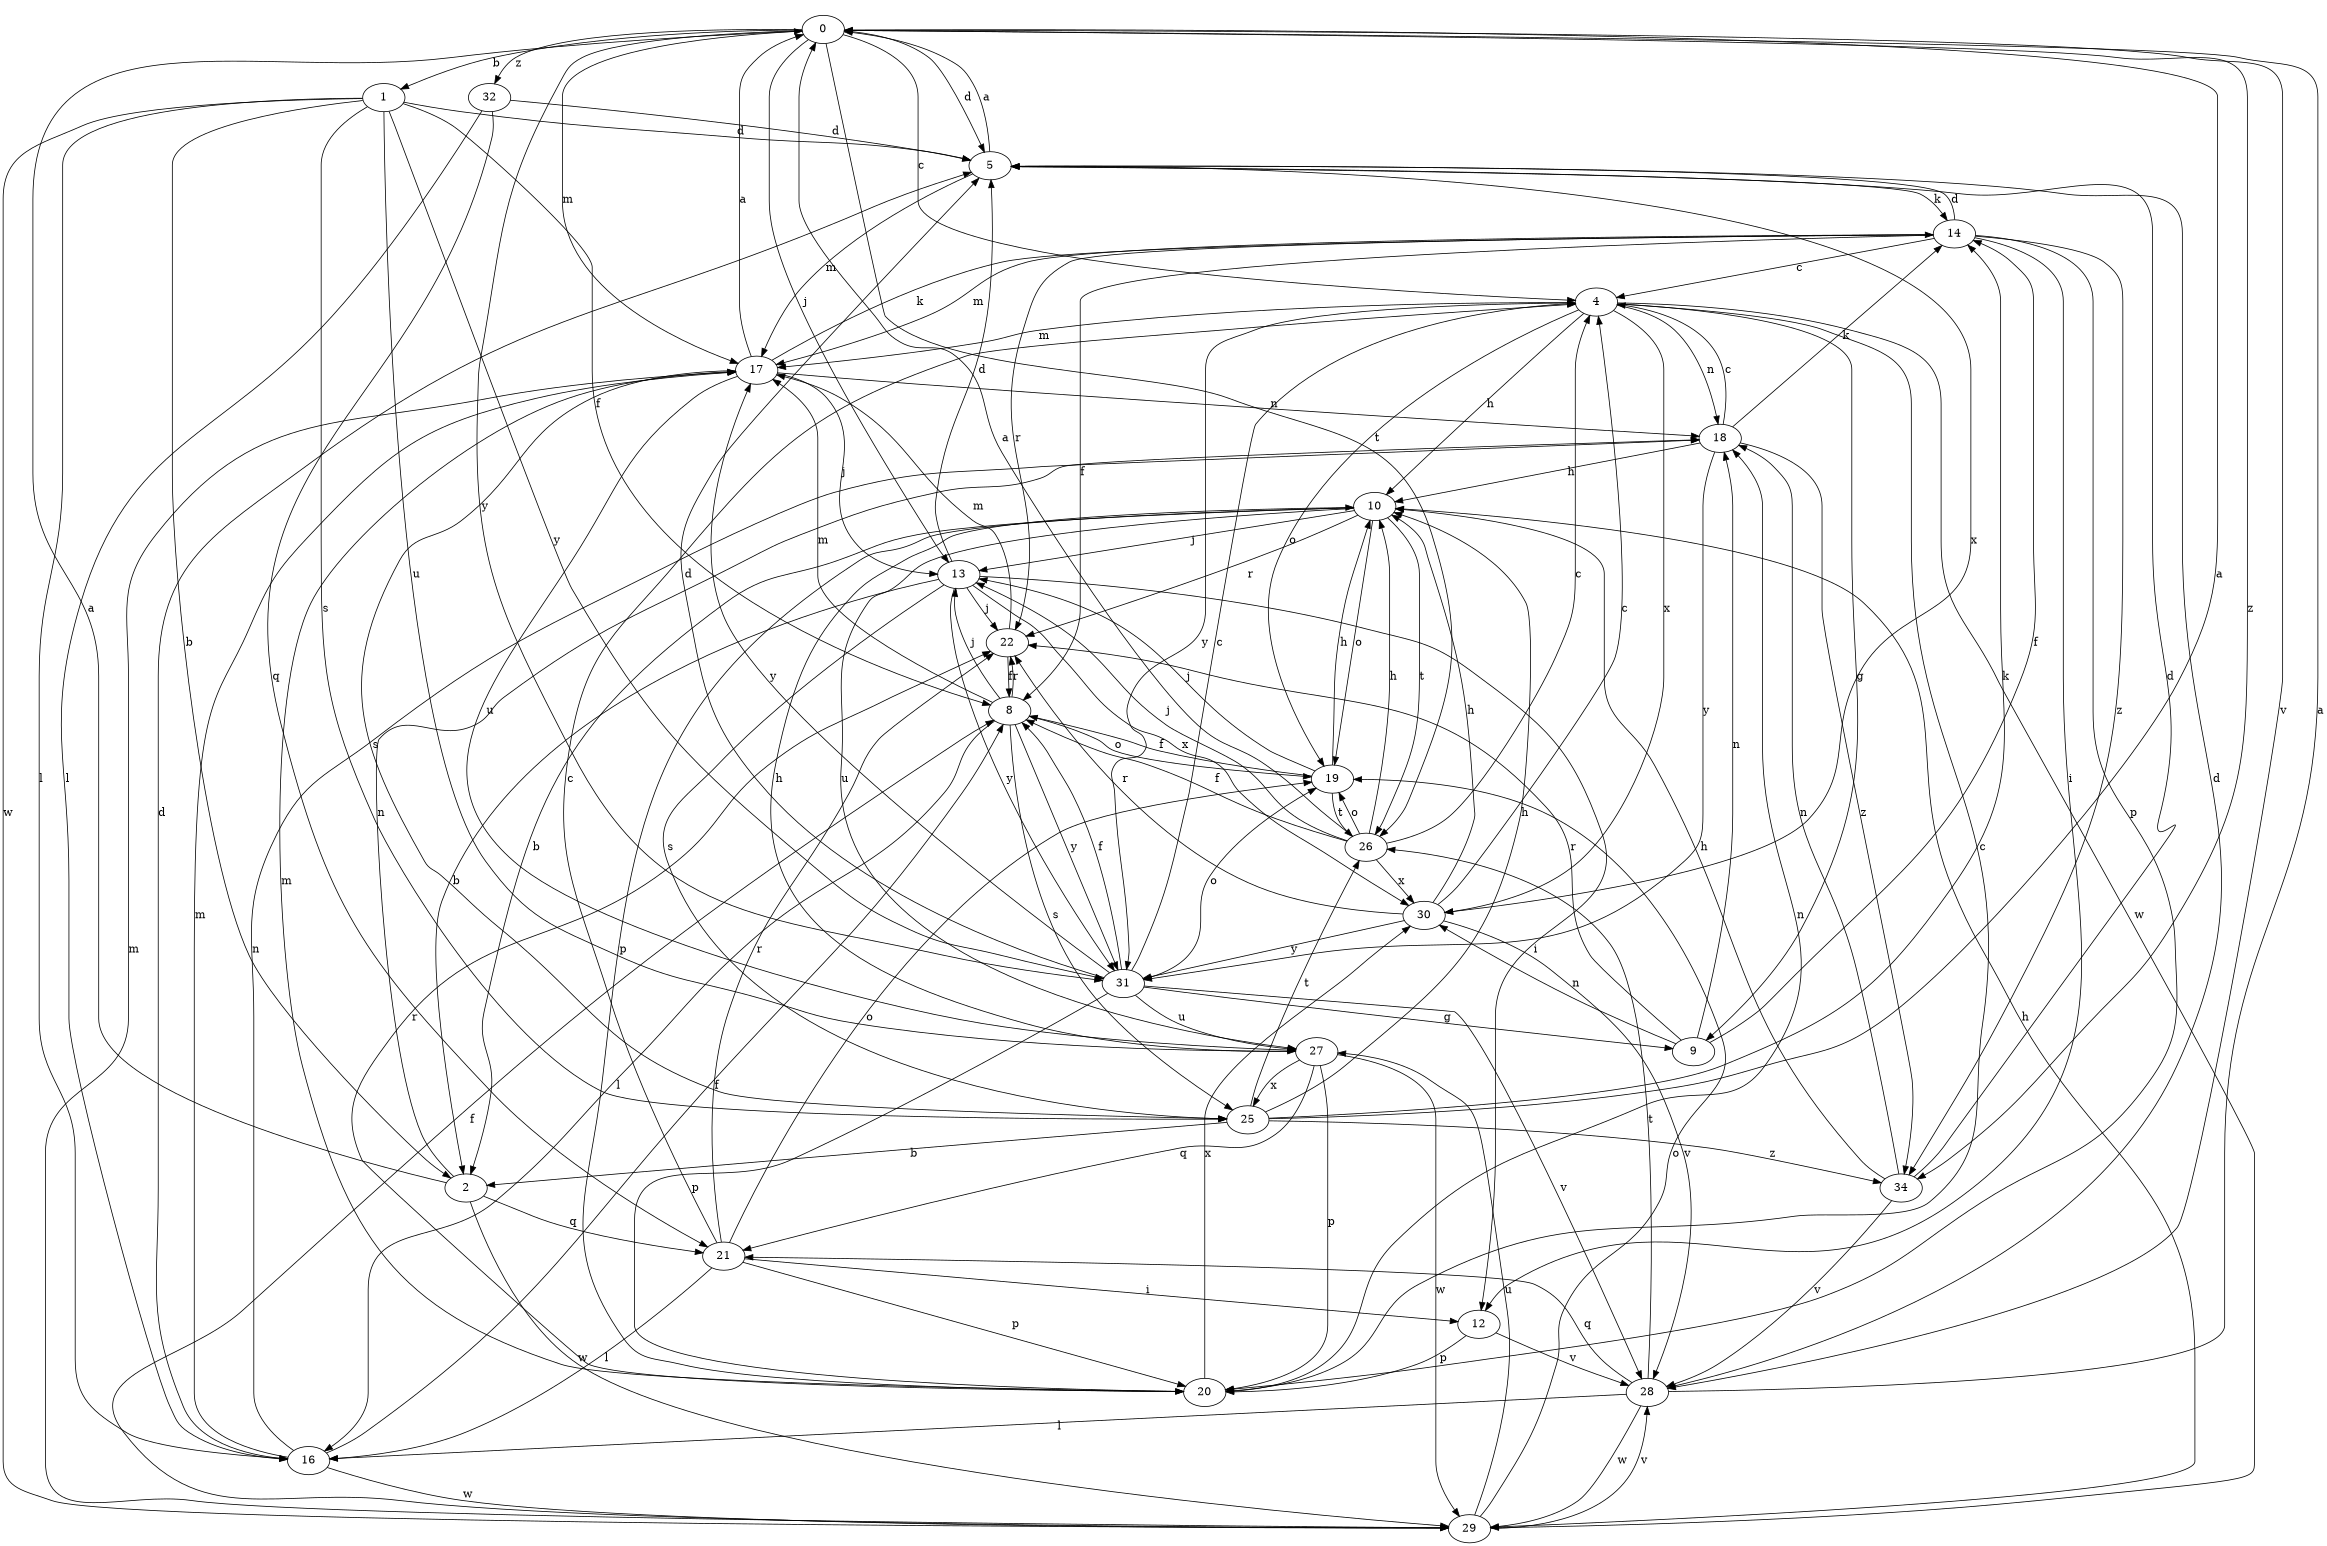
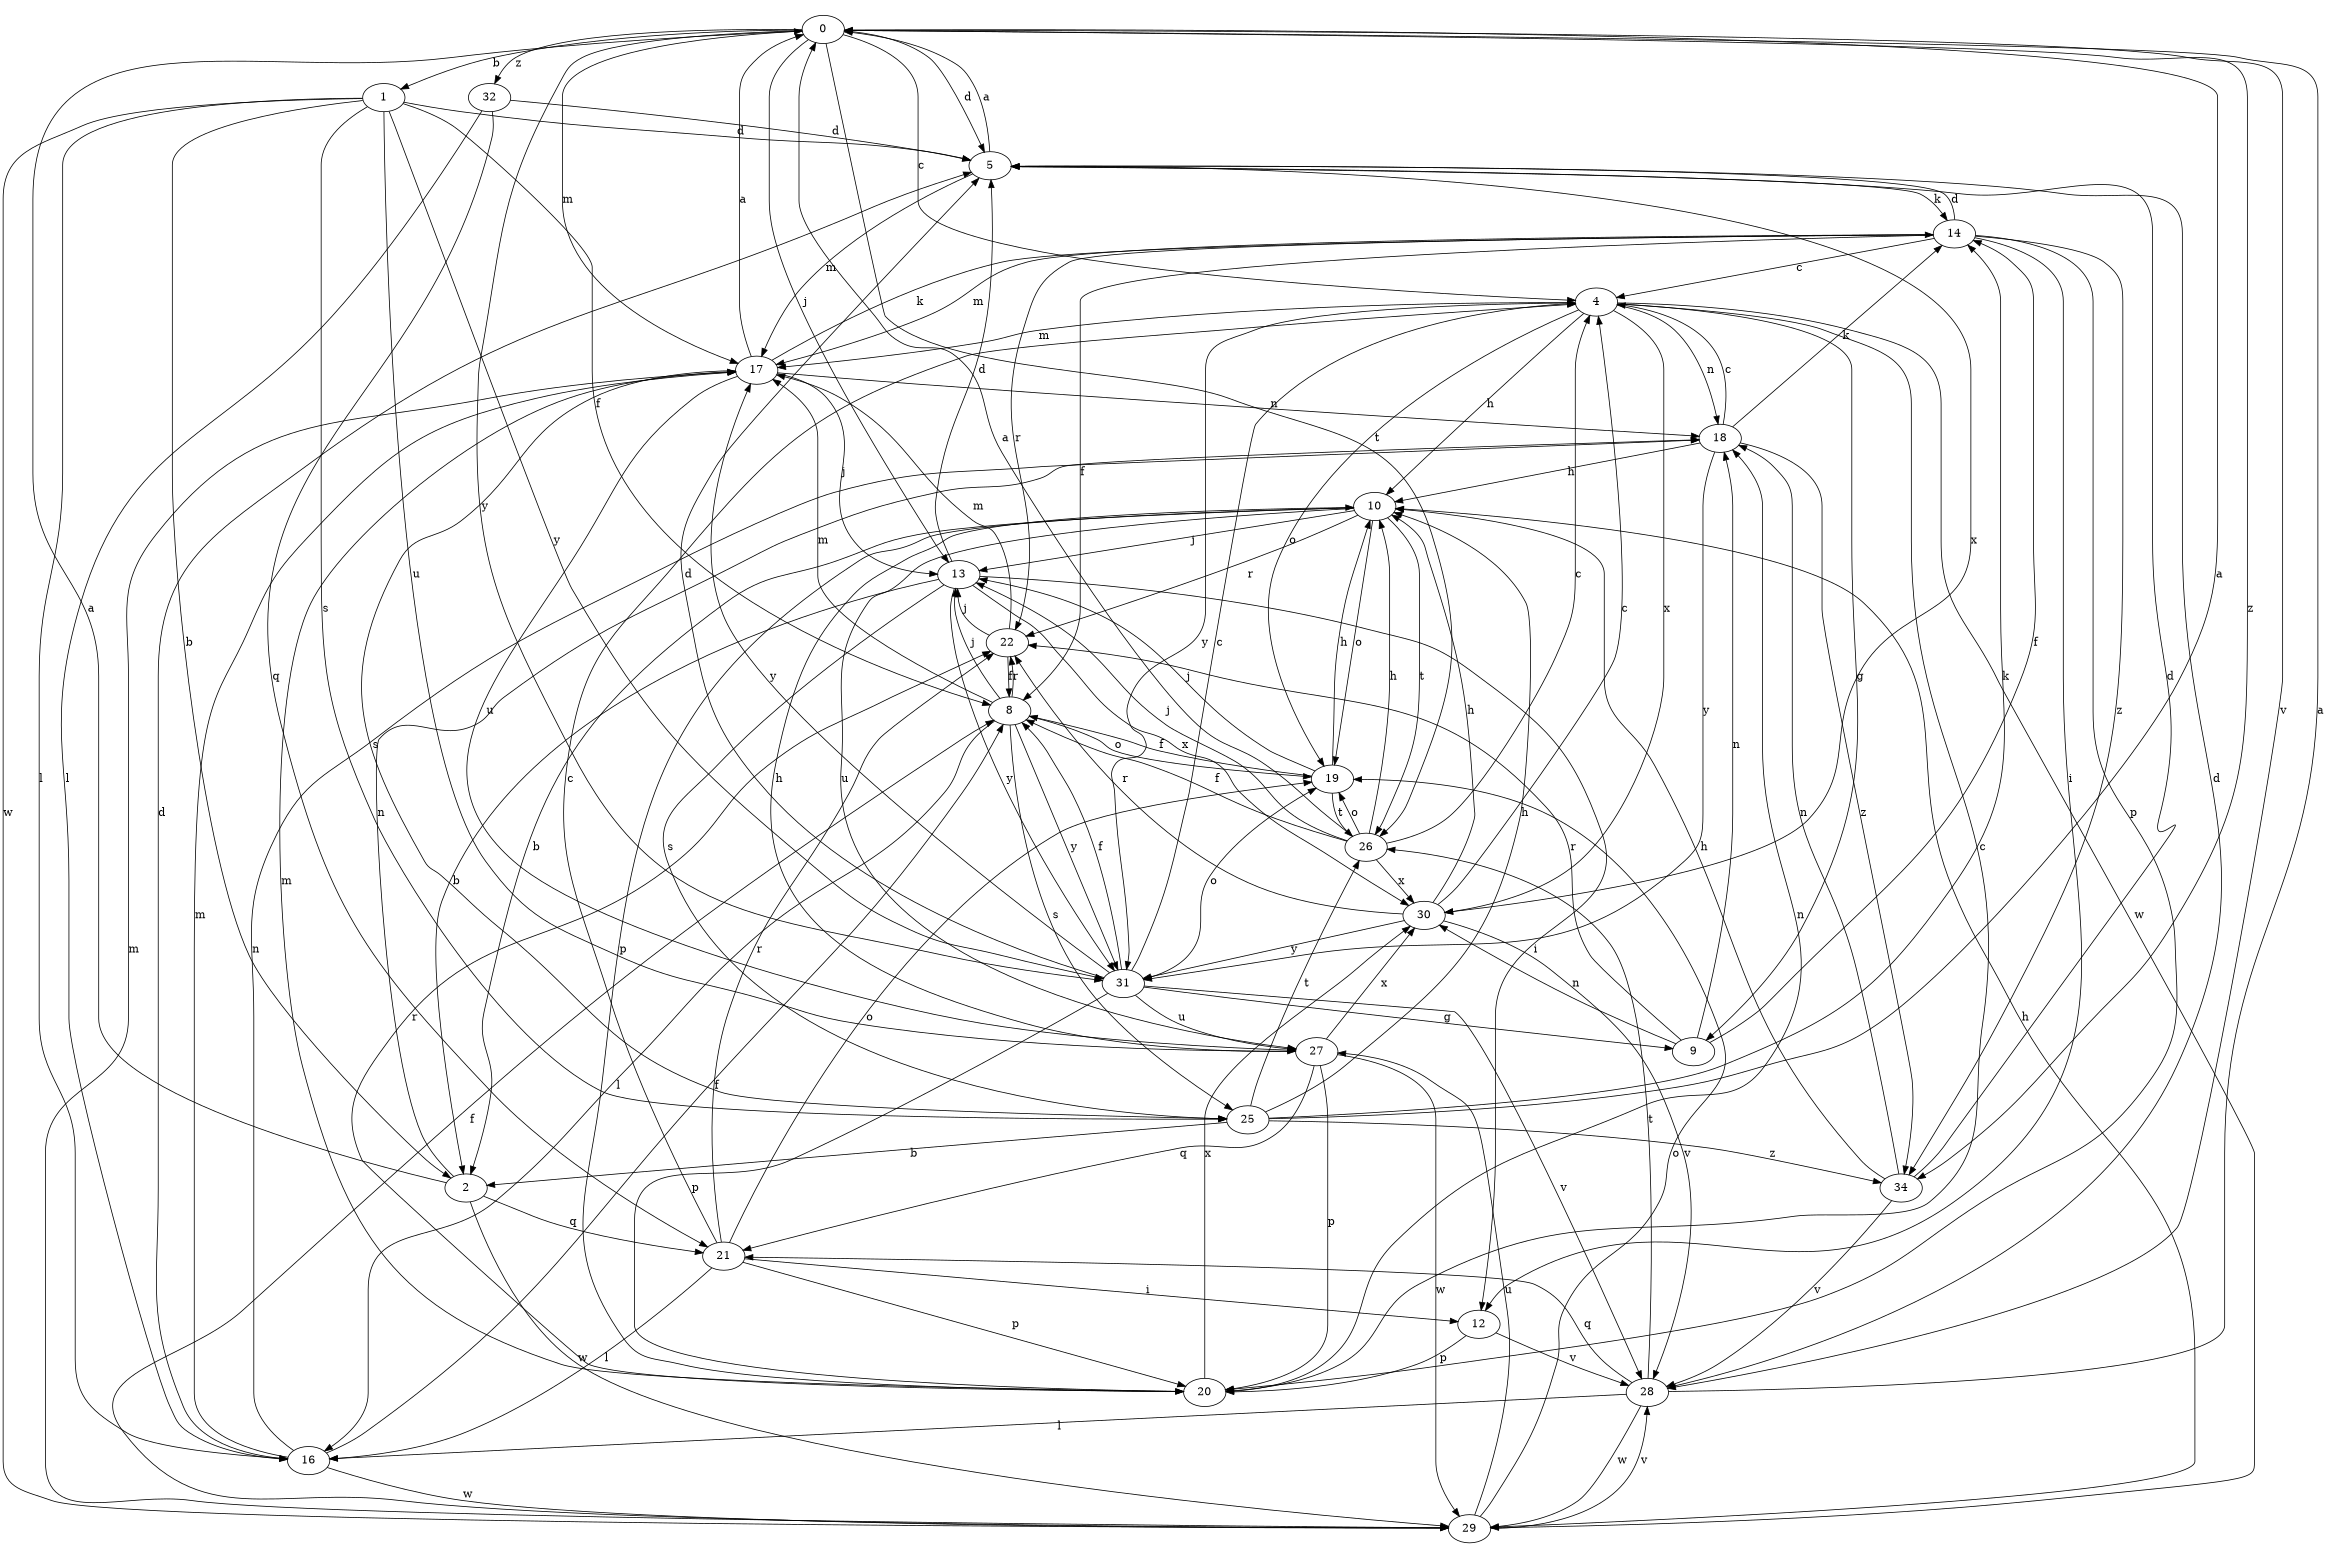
edge "13" -> "22": reversed
edge "27" -> "25": now "27" -> "30"
